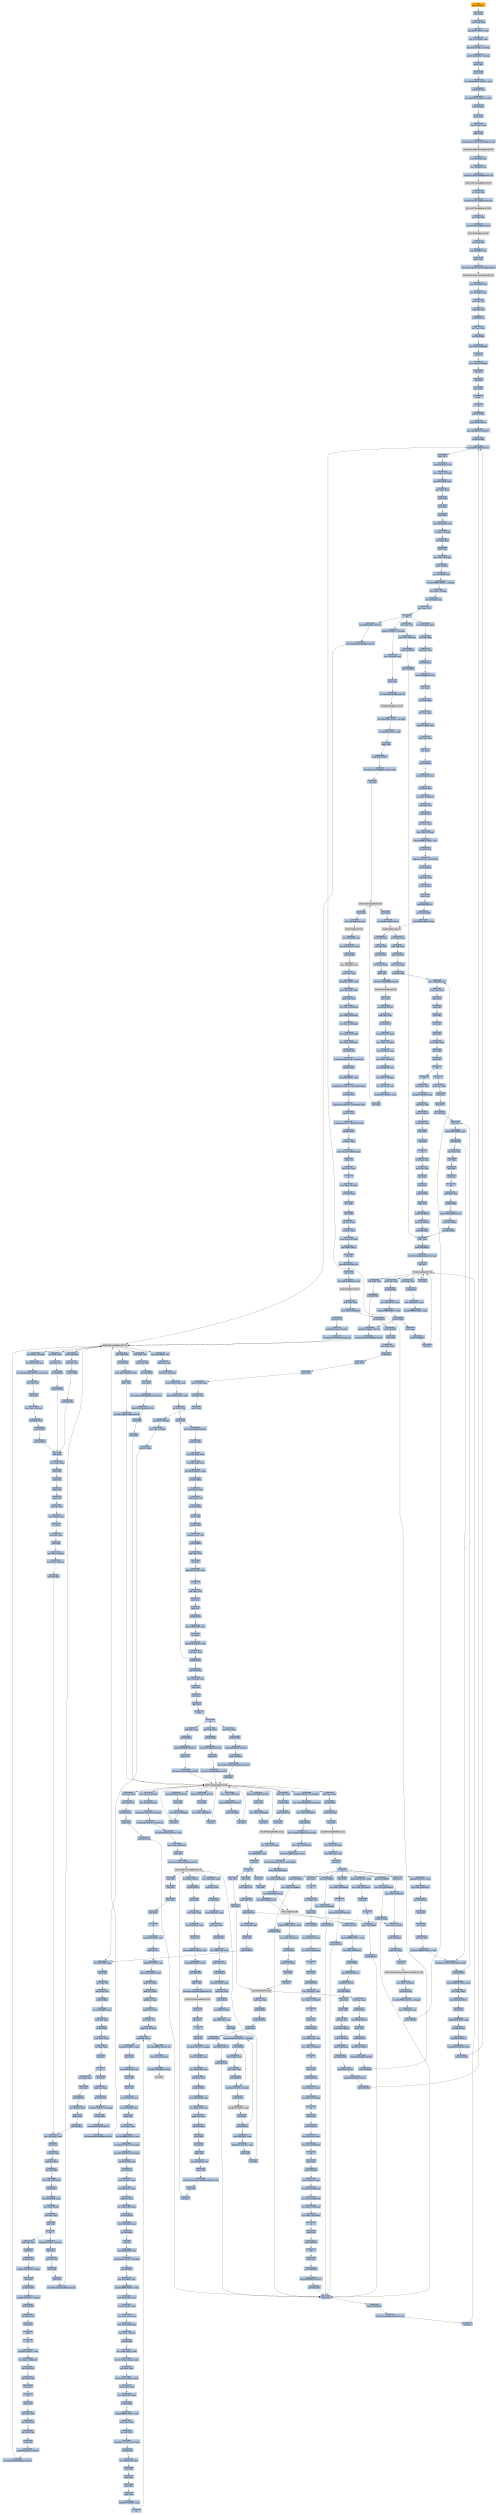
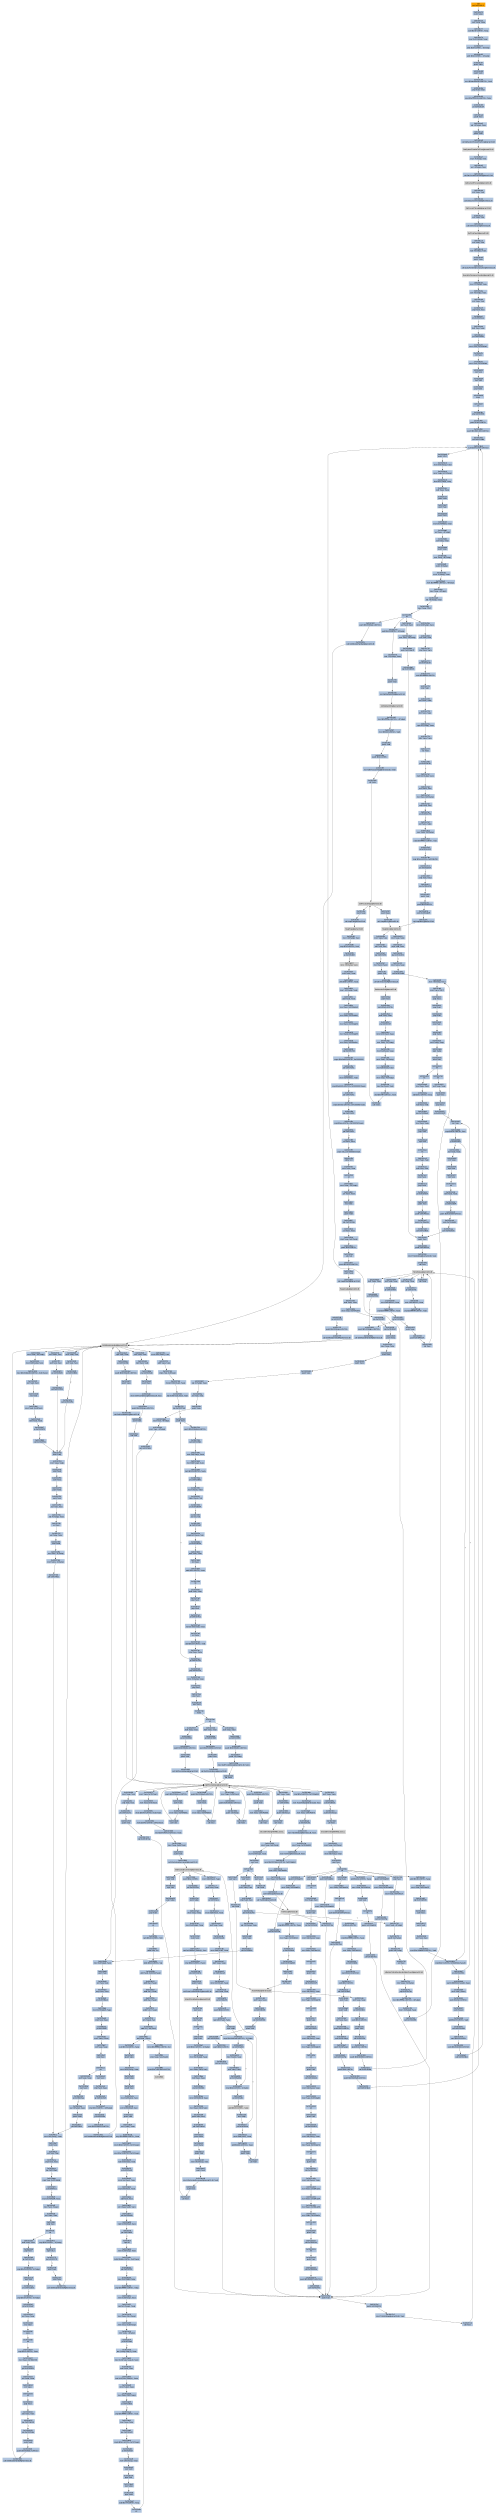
edge "TlsAlloc@kernel32.dll" -> "0x010218a9 ret $0x4<UINT16>": now "TlsAlloc@kernel32.dll" -> "0x01021c79 call 0x010217be"
